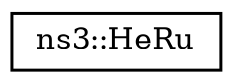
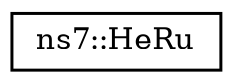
node "ns3::HeRu": label "ns3::HeRu" -> "ns7::HeRu"
